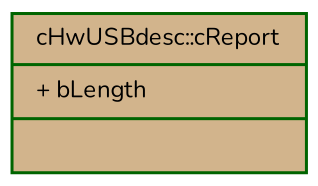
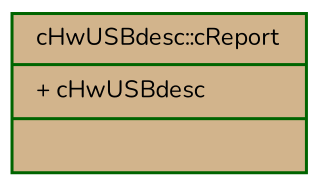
node "cHwUSBdesc::cReport": text "+ bLength" -> "+ cHwUSBdesc"
